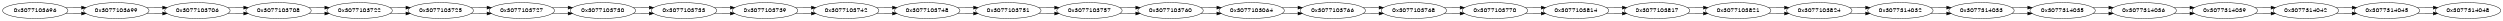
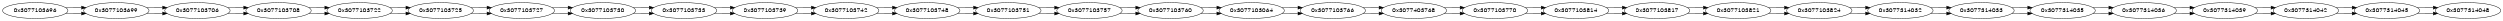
node "0x3077103768": label "0x3077103768" -> "0x3077403768"
